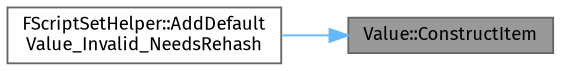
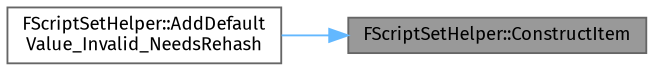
node "Value::ConstructItem": label "Value::ConstructItem" -> "FScriptSetHelper::ConstructItem"
